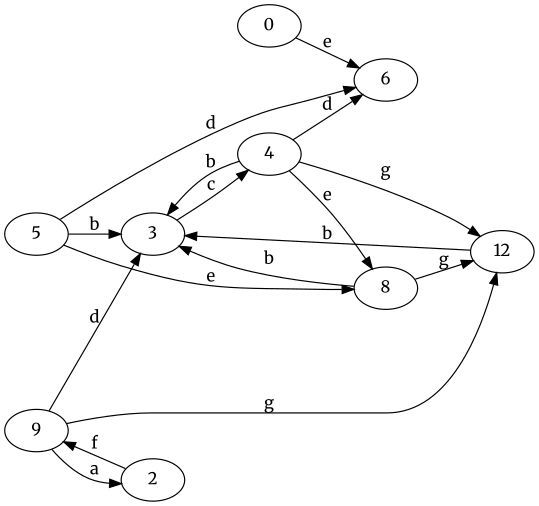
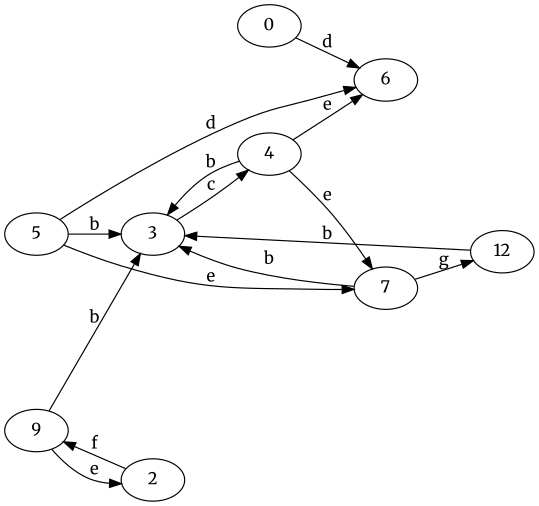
edge "0" -> "6": label "e" -> "d"
edge "4" -> "6": label "d" -> "e"
edge "4" -> "12": removed, label "g"
node "8": label "8" -> "7"
edge "9" -> "3": label "d" -> "b"
edge "9" -> "12": removed, label "g"
edge "9" -> "2": label "a" -> "e"
